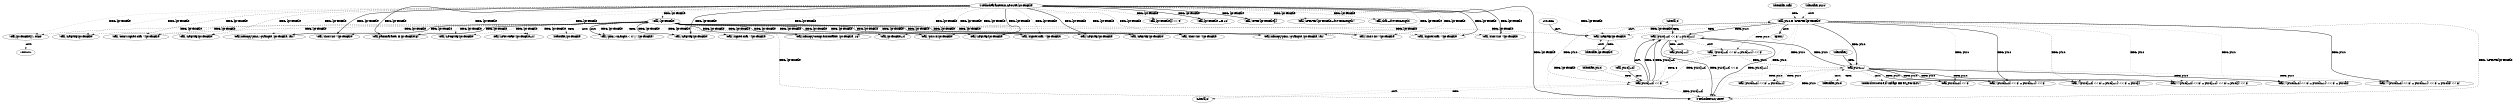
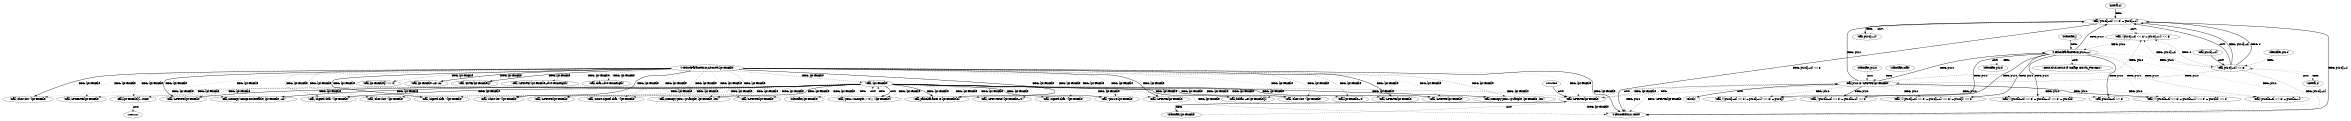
edge "(Call,pSrc = (LPBYTE)lpMemFile)" -> "(Call,pSrc[j+2] << 8)": reversed
node "(Call,pSrc++)": label "(Call,pSrc++)" -> "(MethodParameterIn,pSrc++)"
node "(Call,delta8 += lpMemFile[j])": added
